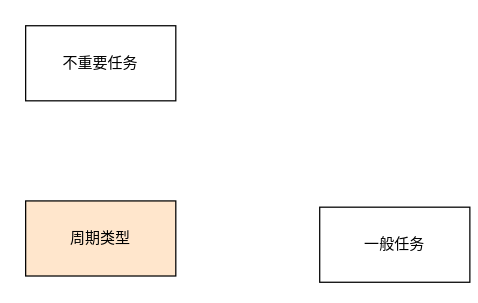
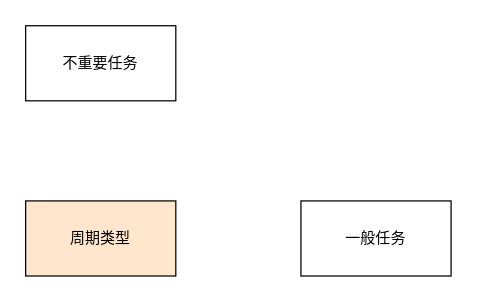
node "一般任务": moved (394, 244) -> (376, 238)
